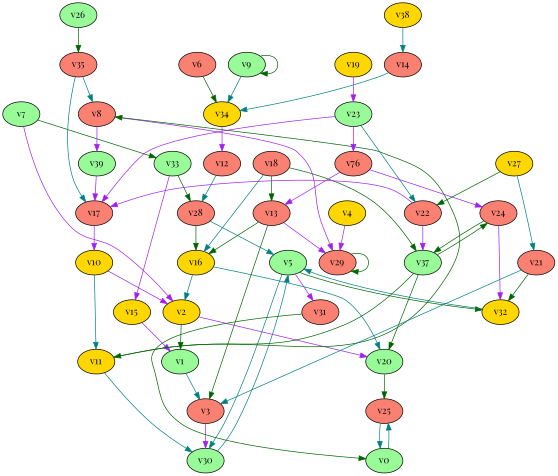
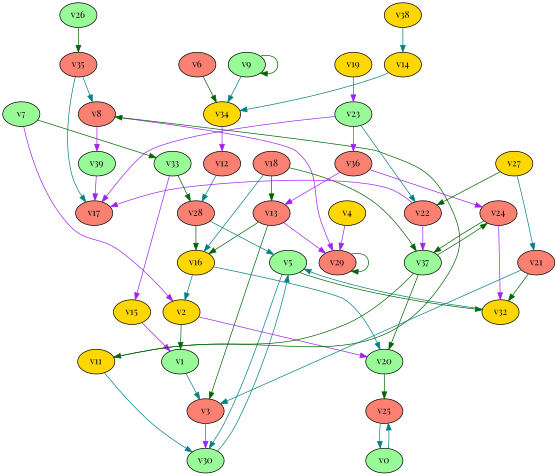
node "v14": fillcolor salmon -> gold
node "v76": label "v76" -> "v36"
node "v10": removed
node "v31": removed
